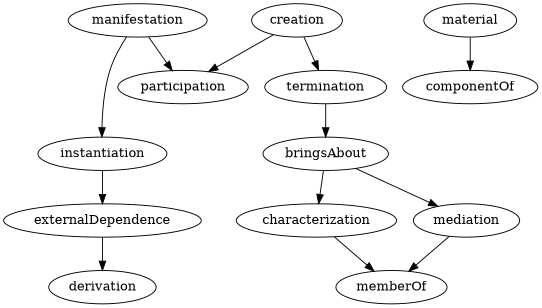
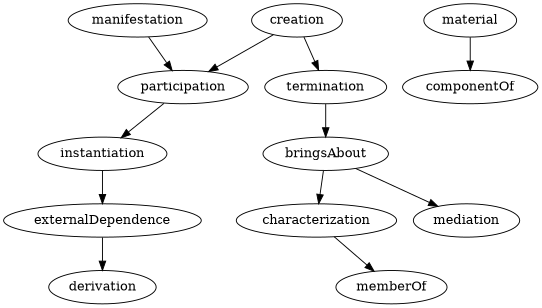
edge "manifestation" -> "instantiation": now "participation" -> "instantiation"
edge "mediation" -> "memberOf": removed
